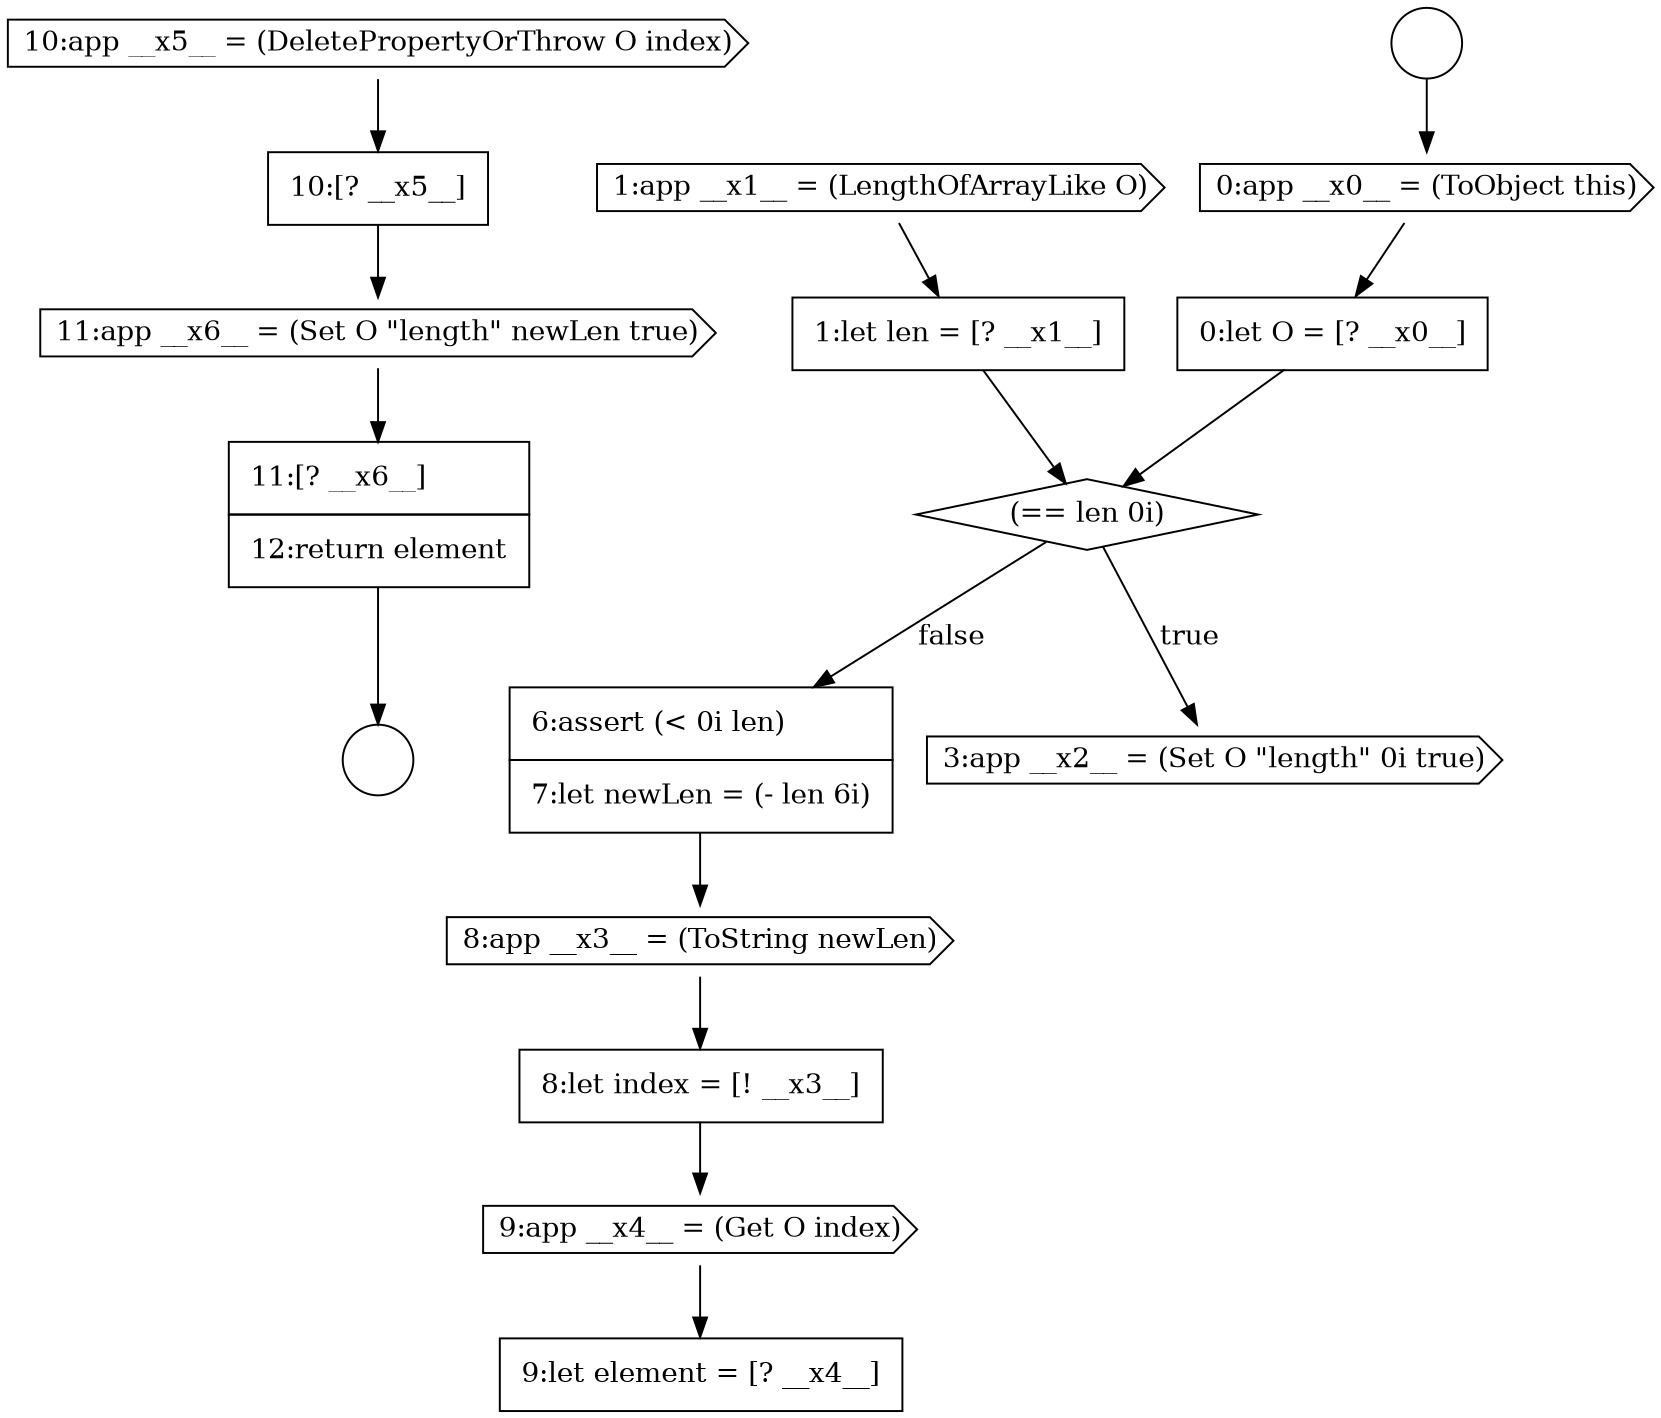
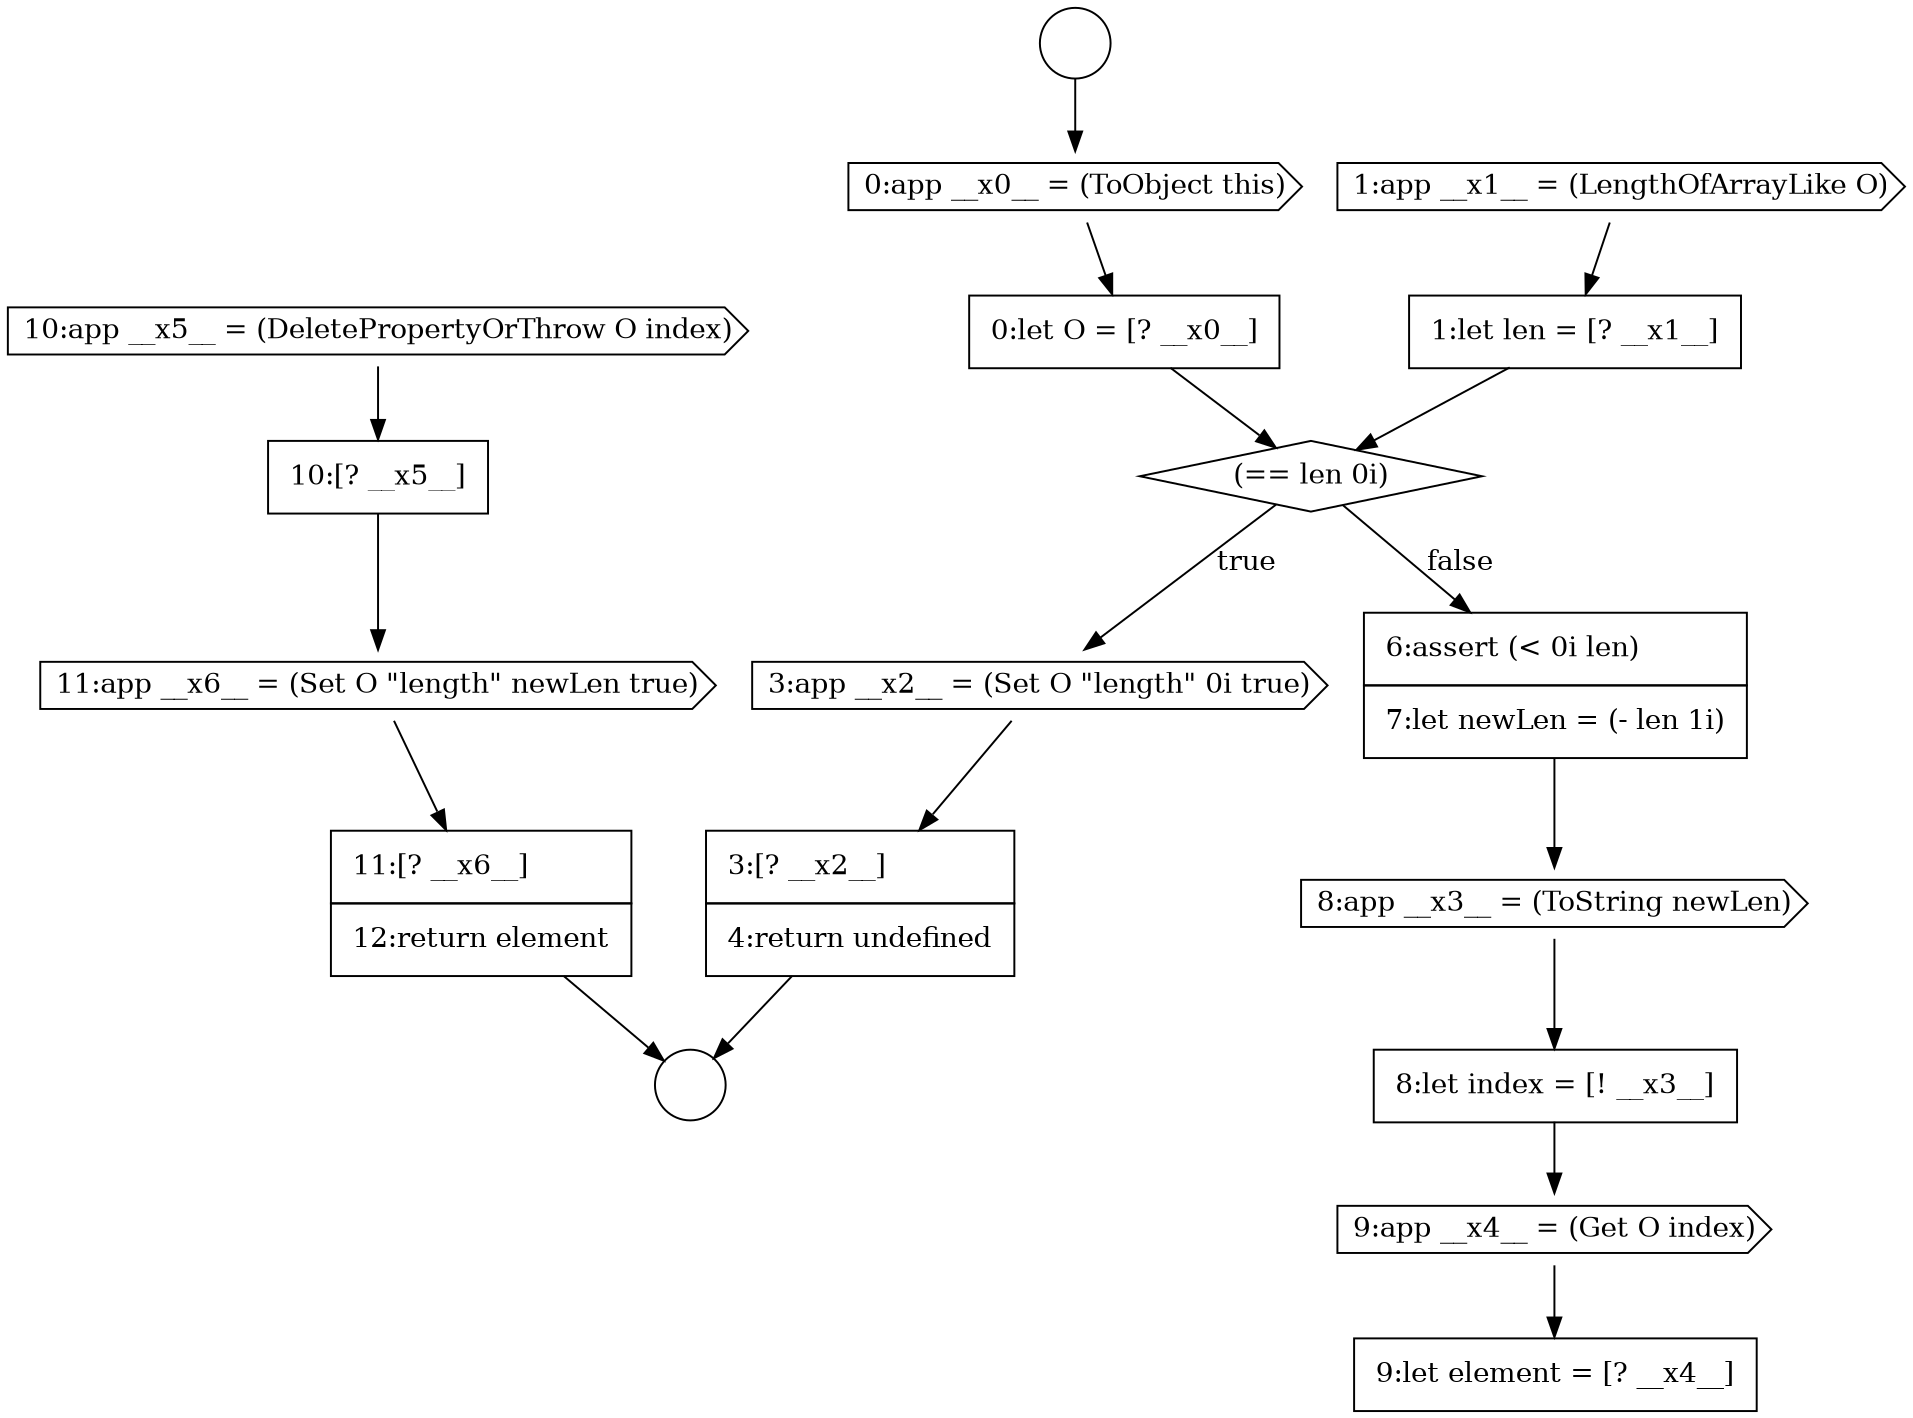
node "6:assert (< 0i len)": text "7:let newLen = (- len 6i)" -> "7:let newLen = (- len 1i)"
node "3:[? __x2__]": added
